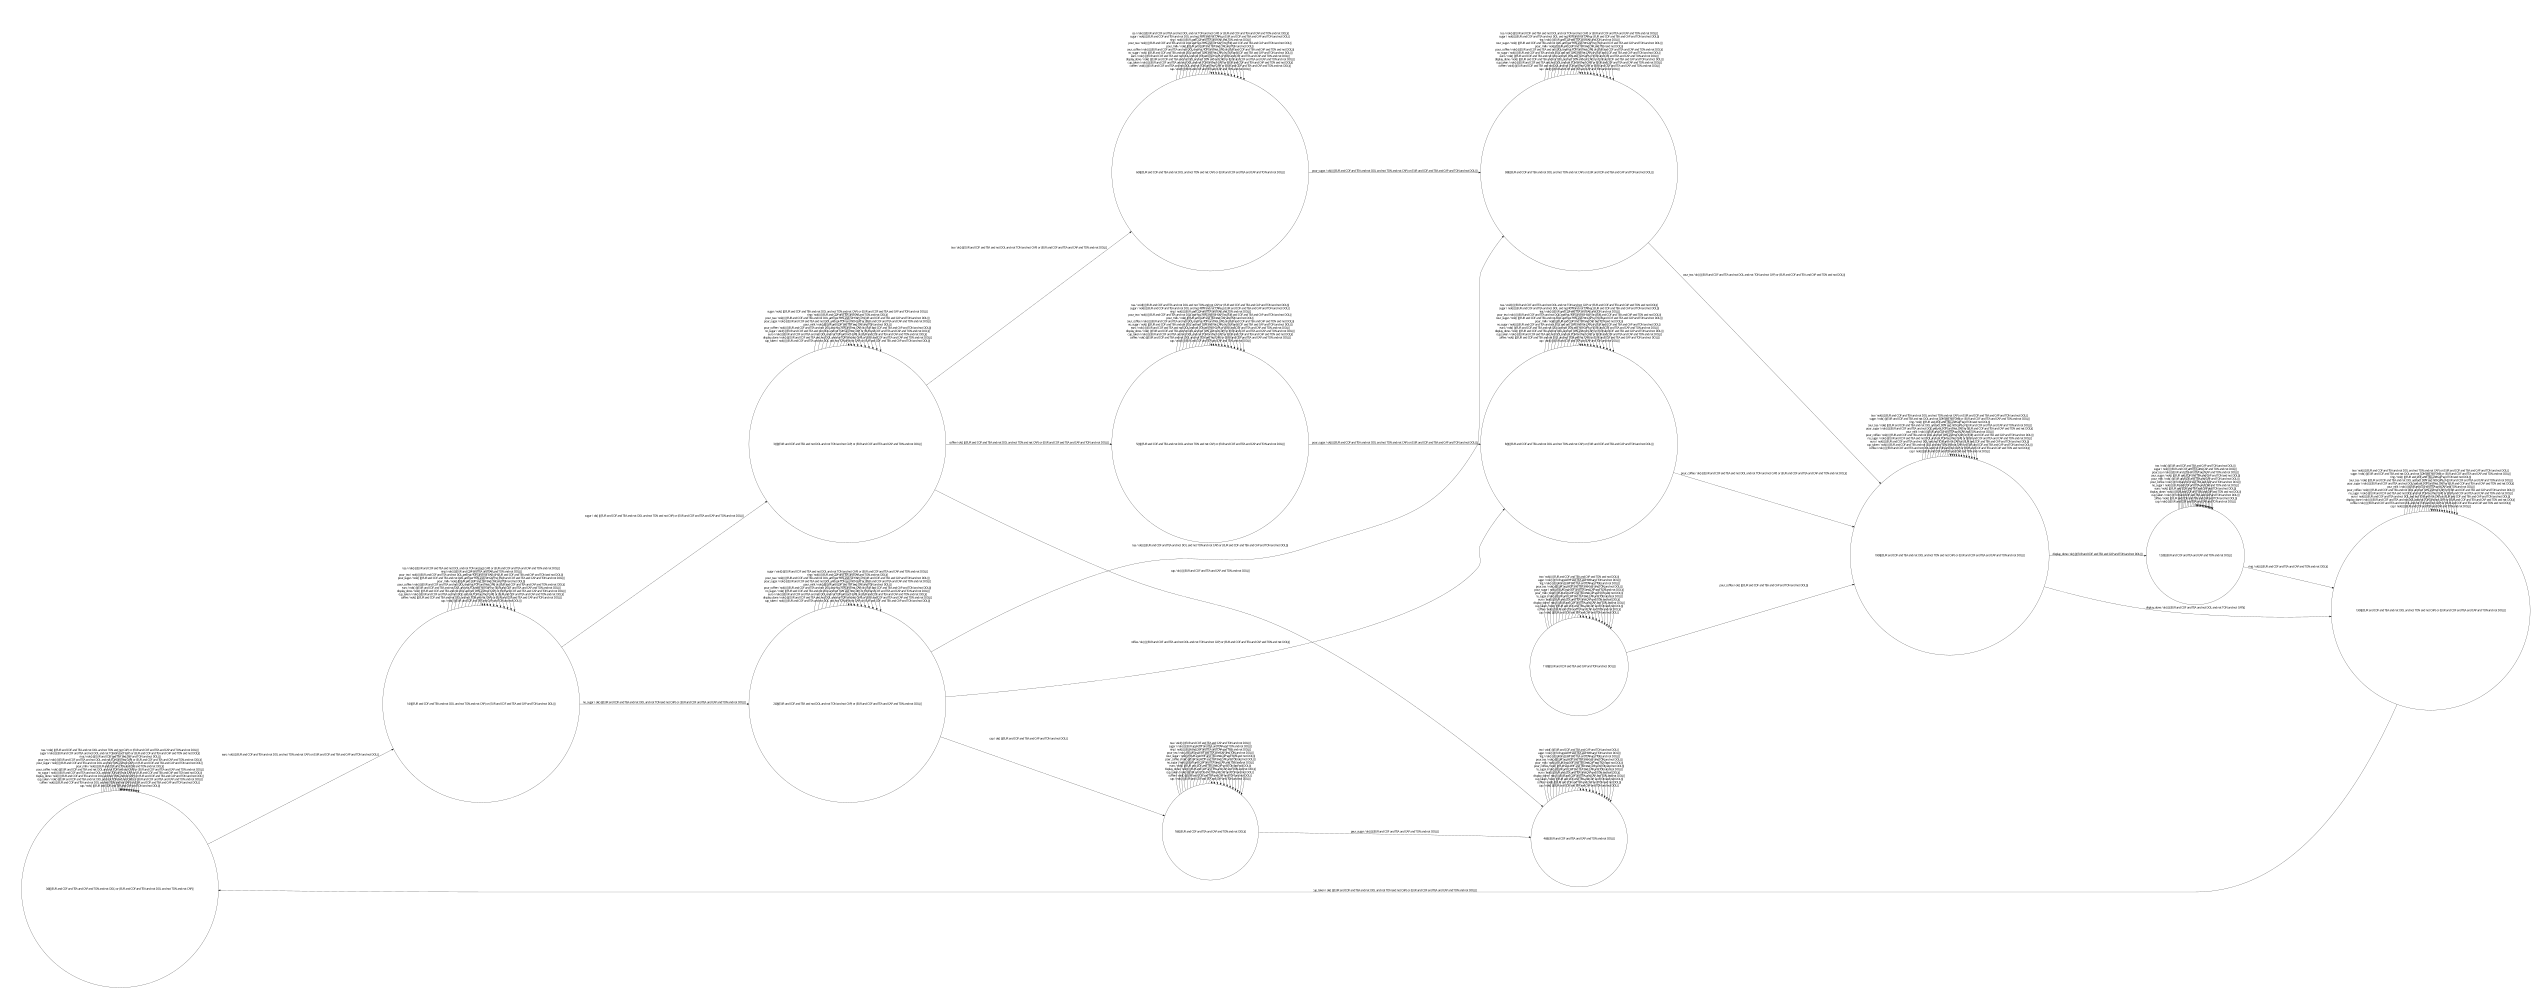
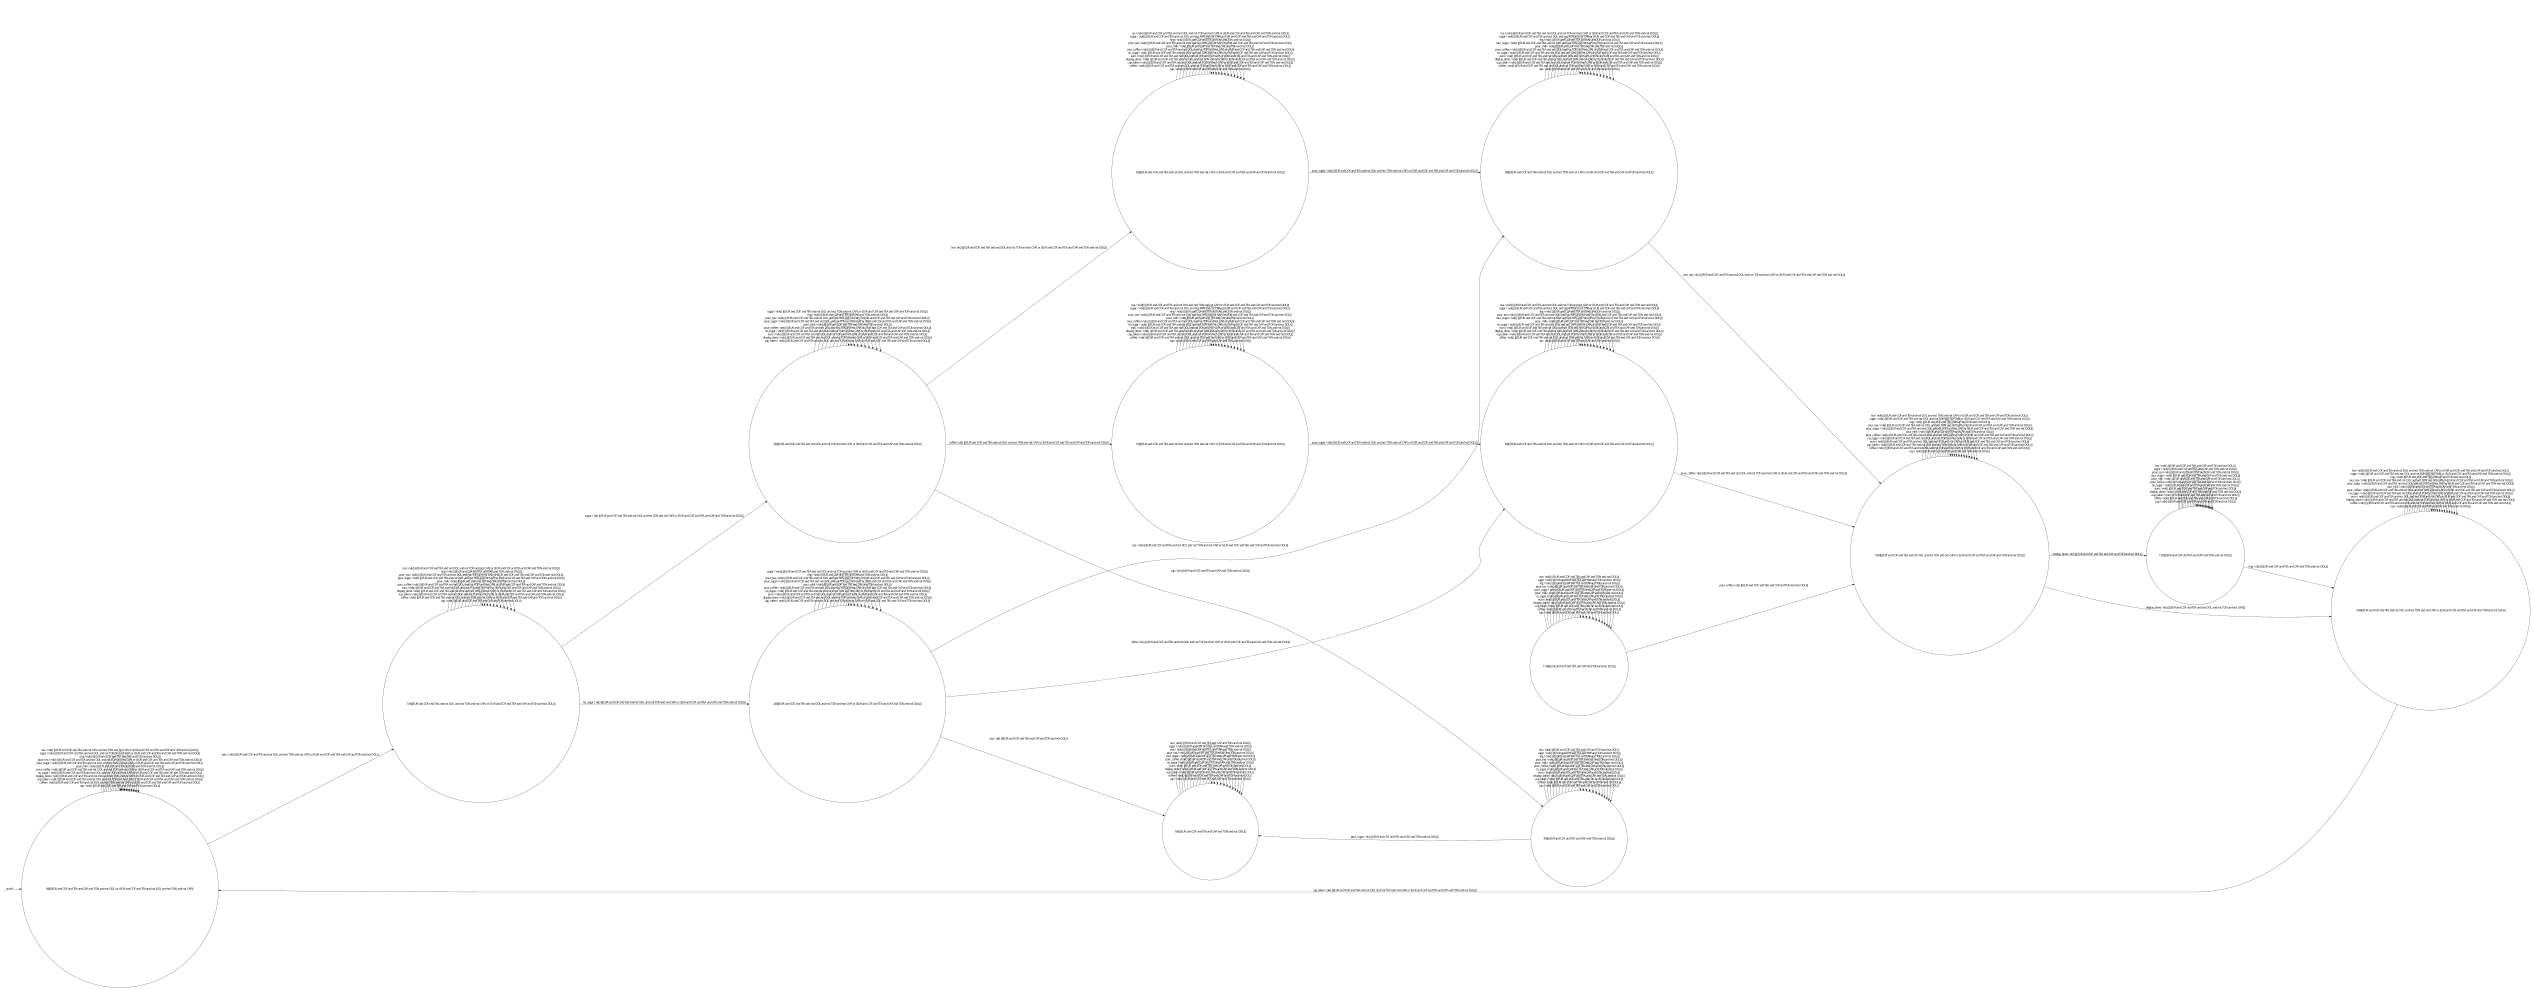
edge "7@[((EUR and COF and TEA and CAP and TON and not DOL))]" -> "4@[((EUR and COF and TEA and CAP and TON and not DOL))]": reversed
node "__start0": added
